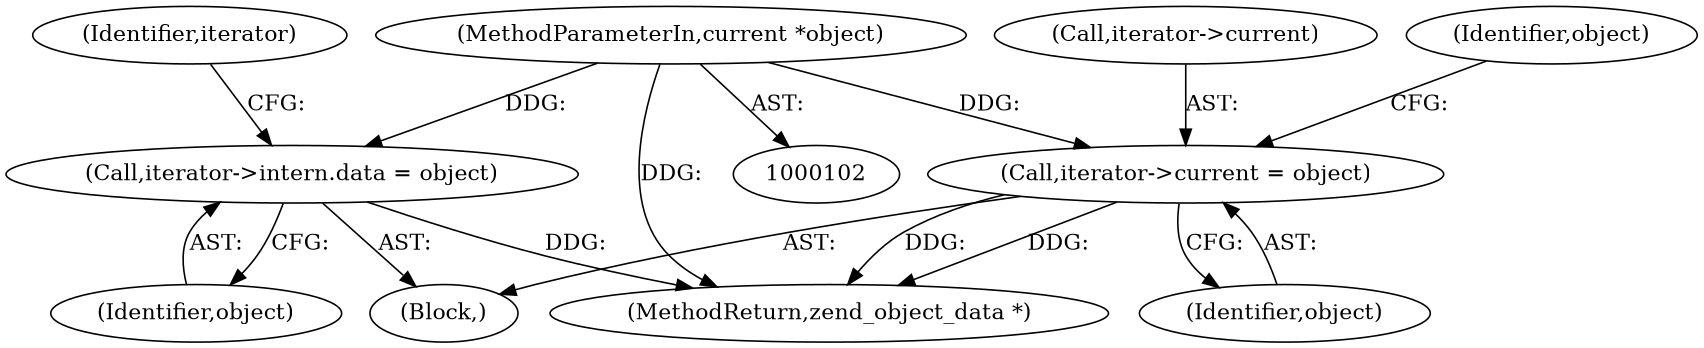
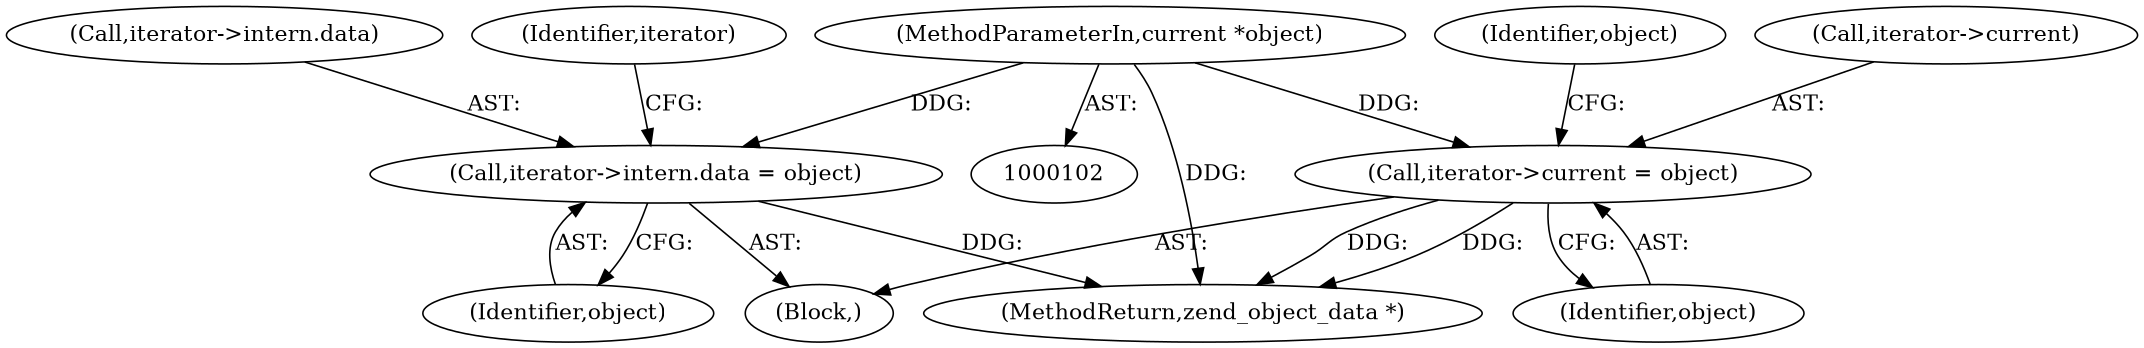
node "(Call,iterator->intern.data)": added
